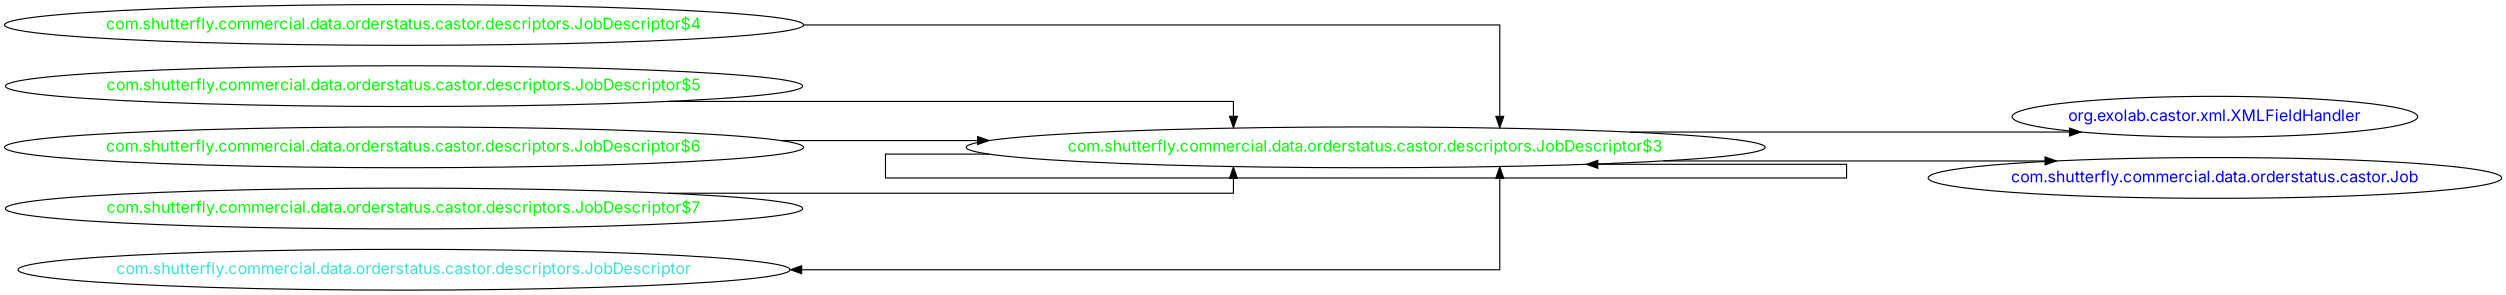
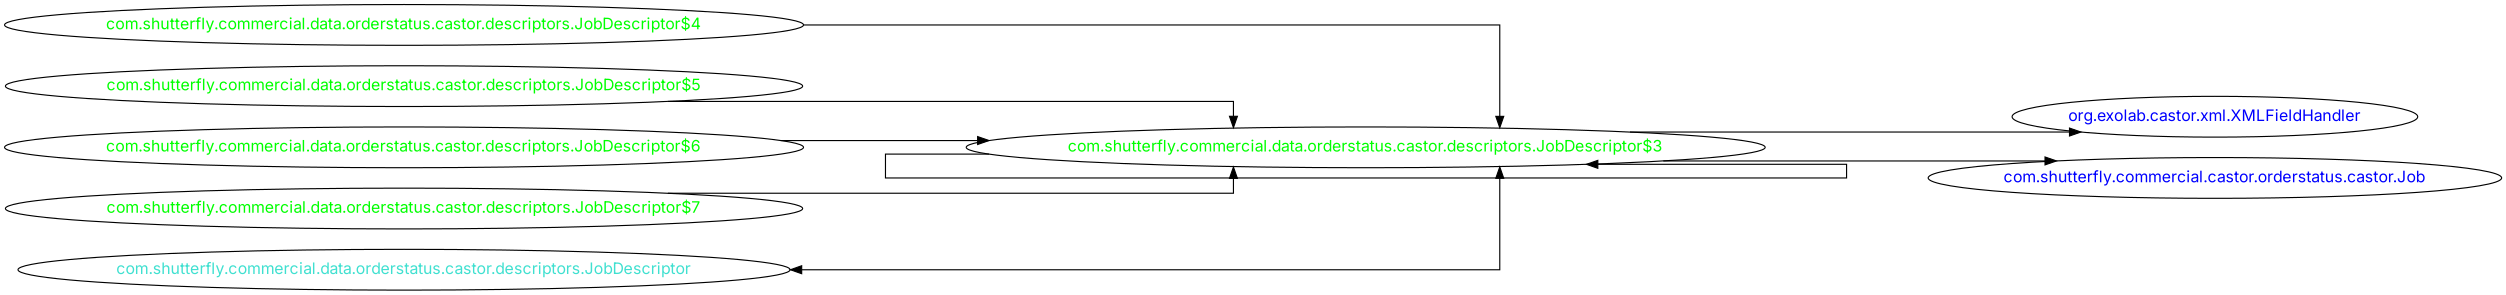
node "com.shutterfly.commercial.data.orderstatus.castor.Job": label "com.shutterfly.commercial.data.orderstatus.castor.Job" -> "com.shutterfly.commercial.castor.orderstatus.castor.Job"
